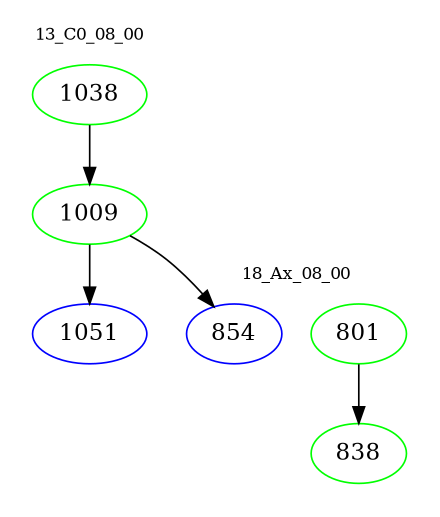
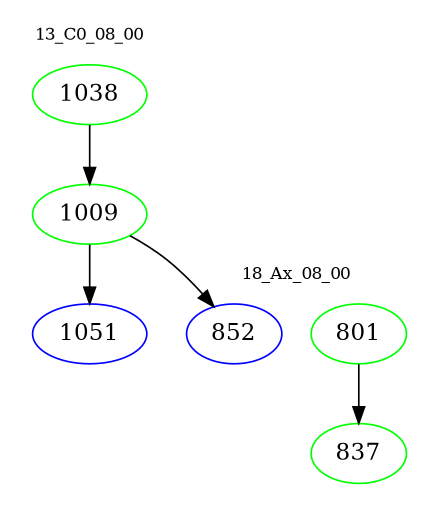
node "854": label "854" -> "852"
node "838": label "838" -> "837"
